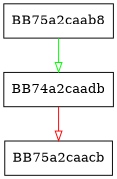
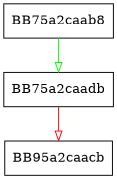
node "BB74a2caadb": label "BB74a2caadb" -> "BB75a2caadb"
node "BB75a2caacb": label "BB75a2caacb" -> "BB95a2caacb"
